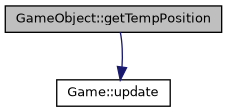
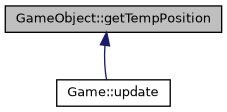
edge "GameObject::getTempPosition" -> "Game::update": reversed
